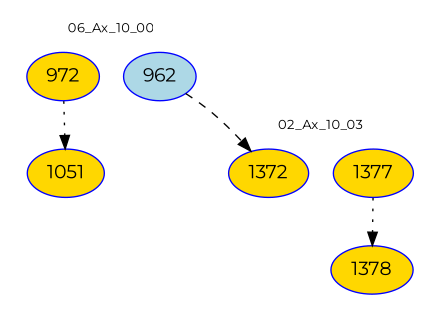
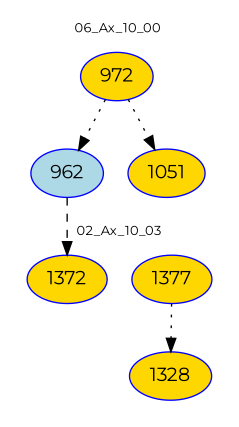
edge "972" -> "962": added
node "1378": label "1378" -> "1328"
